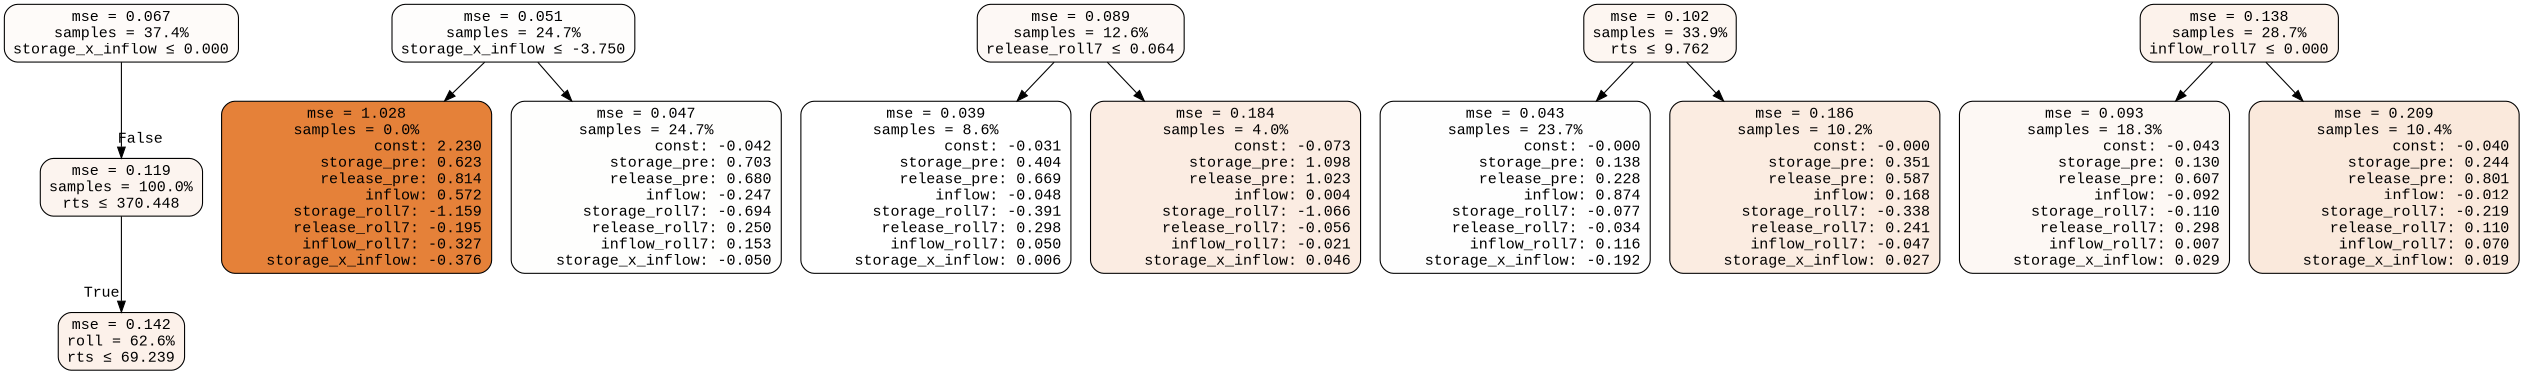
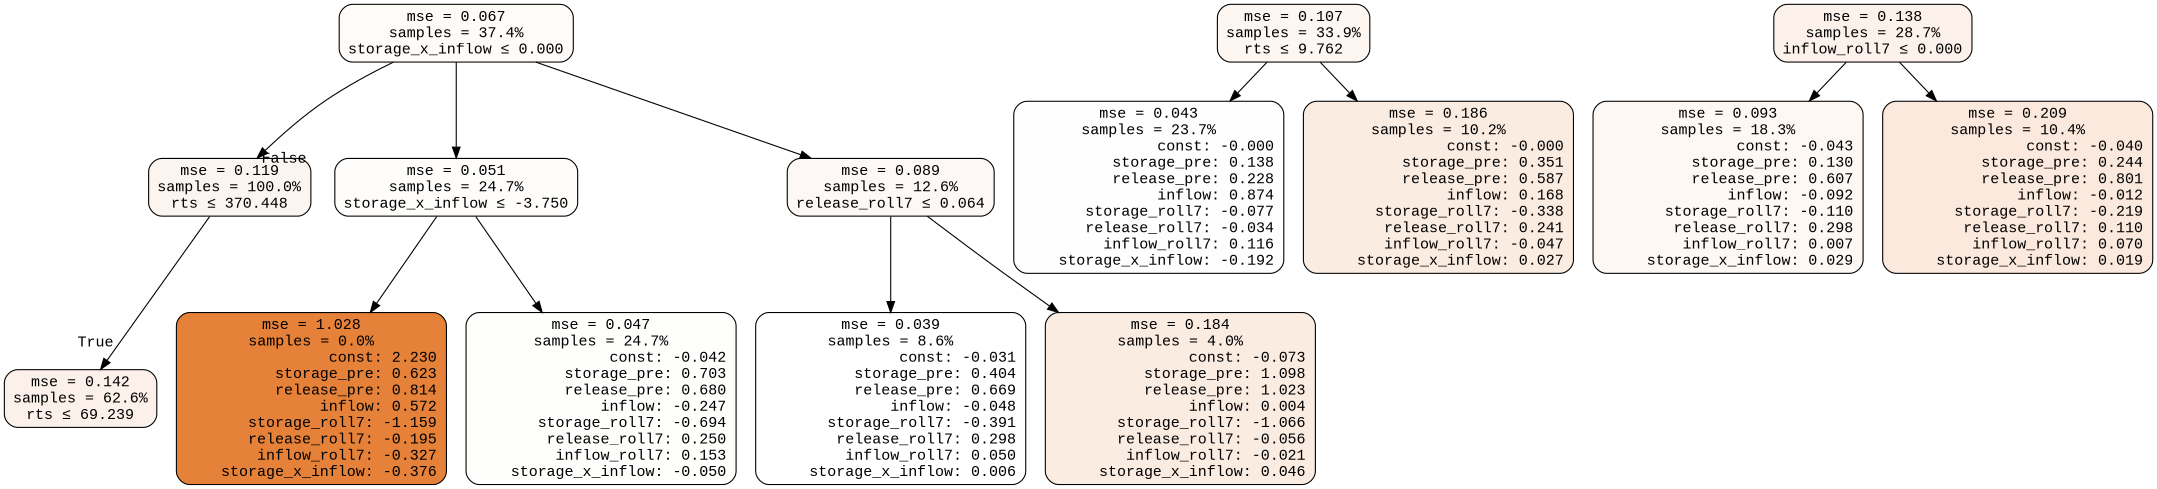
node "mse = 0.102 samples = 33.9% rts ≤ 9.762": label "mse = 0.102 samples = 33.9% rts ≤ 9.762" -> "mse = 0.107 samples = 33.9% rts ≤ 9.762"
edge "mse = 0.067 samples = 37.4% storage_x_inflow ≤ 0.000" -> "mse = 0.051 samples = 24.7% storage_x_inflow ≤ -3.750": added
edge "mse = 0.067 samples = 37.4% storage_x_inflow ≤ 0.000" -> "mse = 0.089 samples = 12.6% release_roll7 ≤ 0.064": added
node "mse = 0.142 roll = 62.6% rts ≤ 69.239": label "mse = 0.142 roll = 62.6% rts ≤ 69.239" -> "mse = 0.142 samples = 62.6% rts ≤ 69.239"
